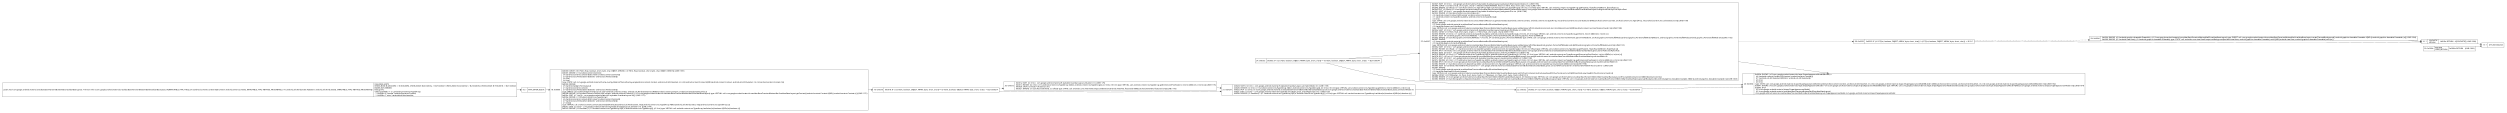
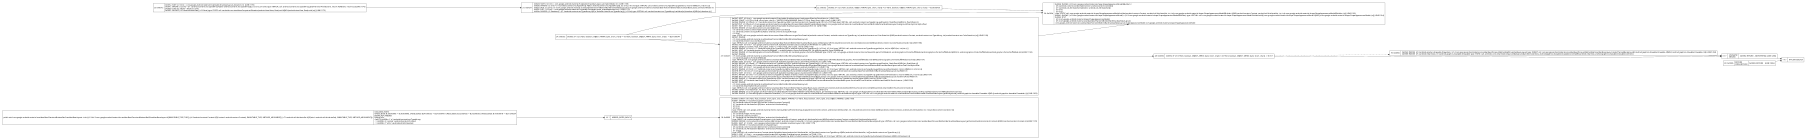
node "16: ?": text "MTH_ENTER_BLOCK" -> "NEEDED_ENTER_BLOCK"
node "19: 0x0018": removed
